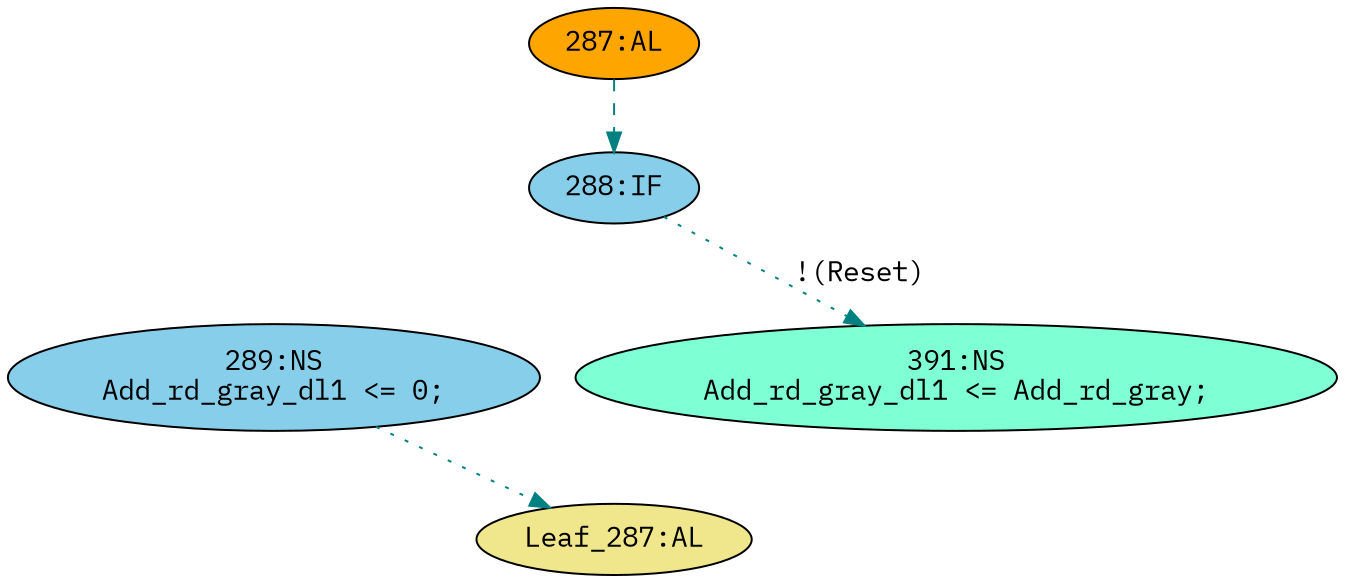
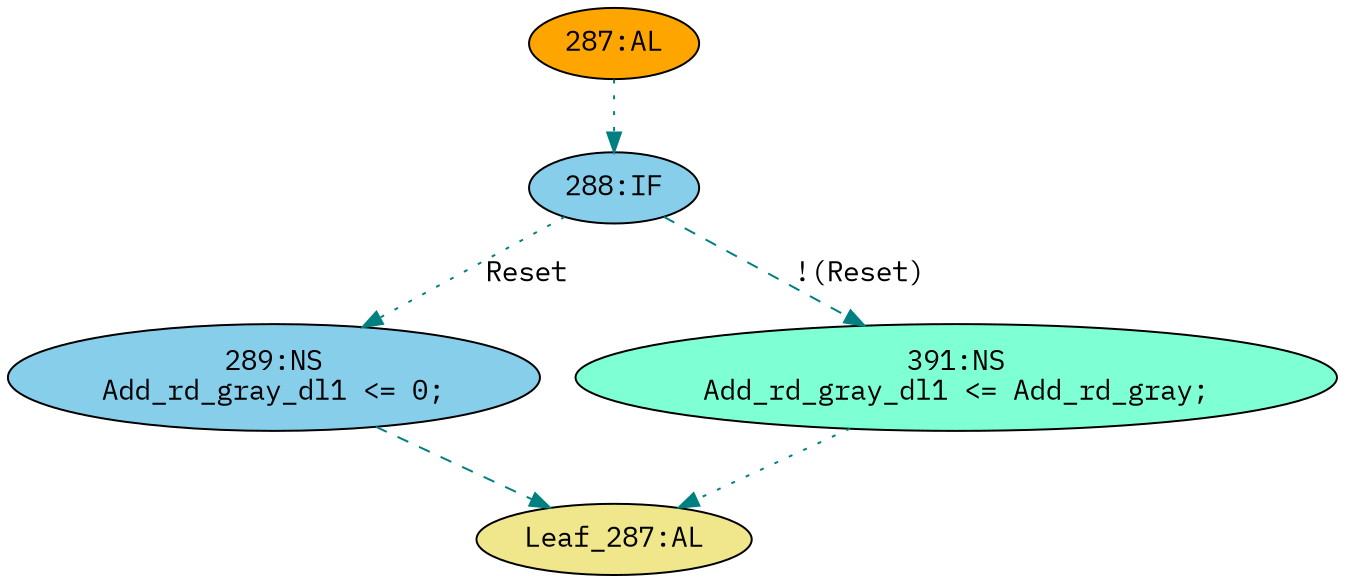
edge "287:AL" -> "288:IF": style dashed -> dotted
edge "288:IF" -> "391:NS Add_rd_gray_dl1 <= Add_rd_gray;": style dotted -> dashed
edge "288:IF" -> "289:NS Add_rd_gray_dl1 <= 0;": added, label "Reset"
edge "289:NS Add_rd_gray_dl1 <= 0;" -> "Leaf_287:AL": style dotted -> dashed
edge "391:NS Add_rd_gray_dl1 <= Add_rd_gray;" -> "Leaf_287:AL": added
